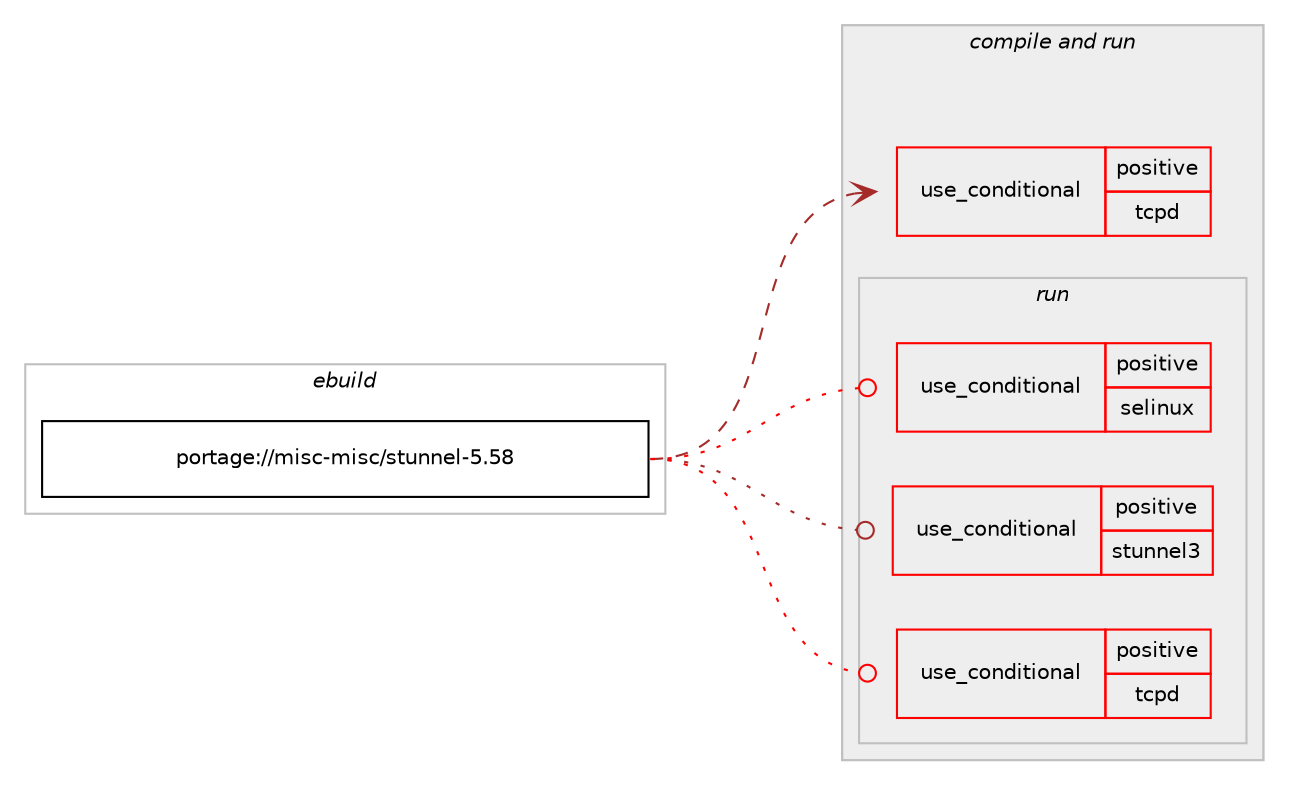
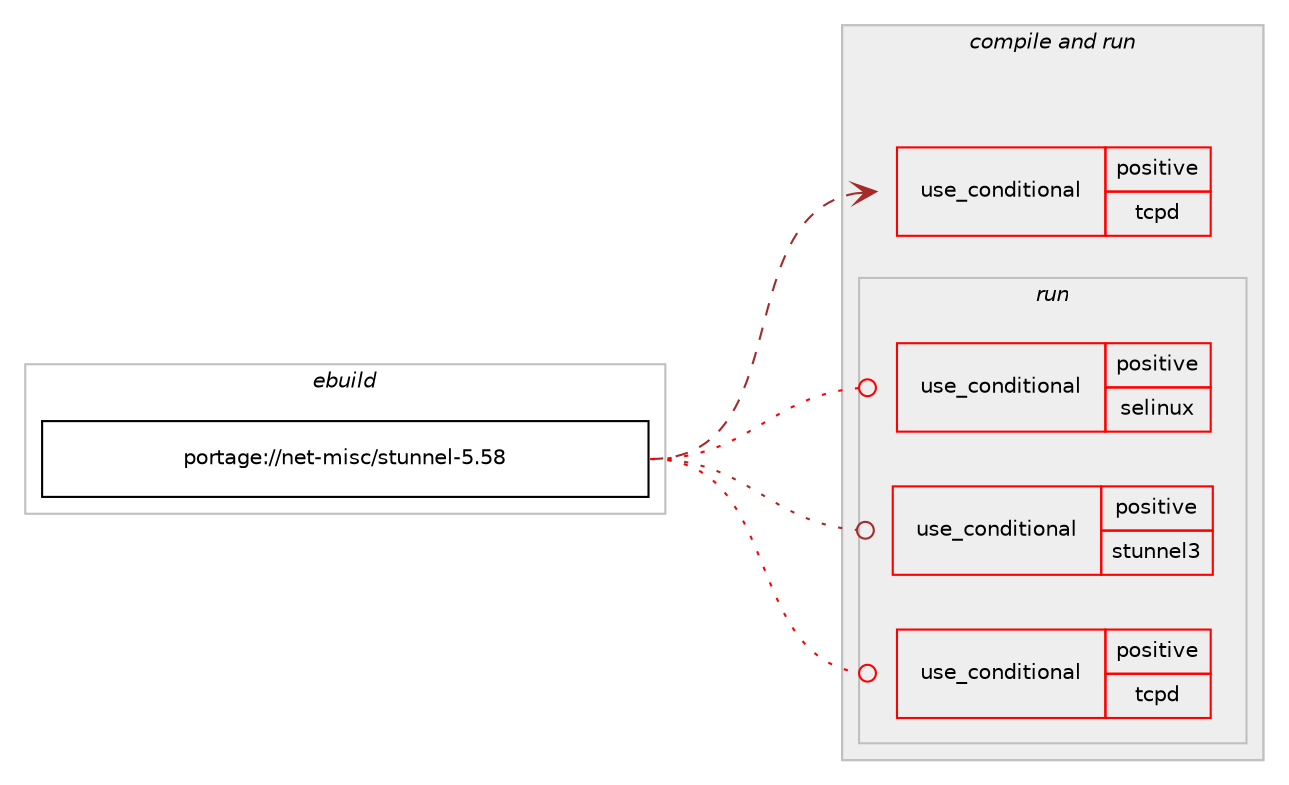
node "portage://misc-misc/stunnel-5.58": label "portage://misc-misc/stunnel-5.58" -> "portage://net-misc/stunnel-5.58"
